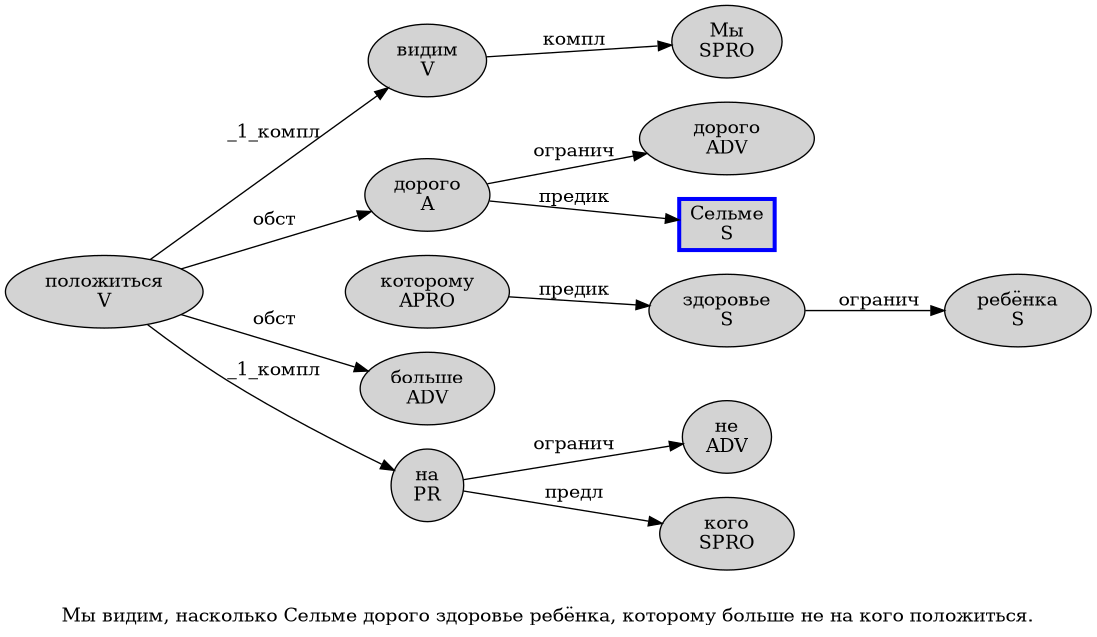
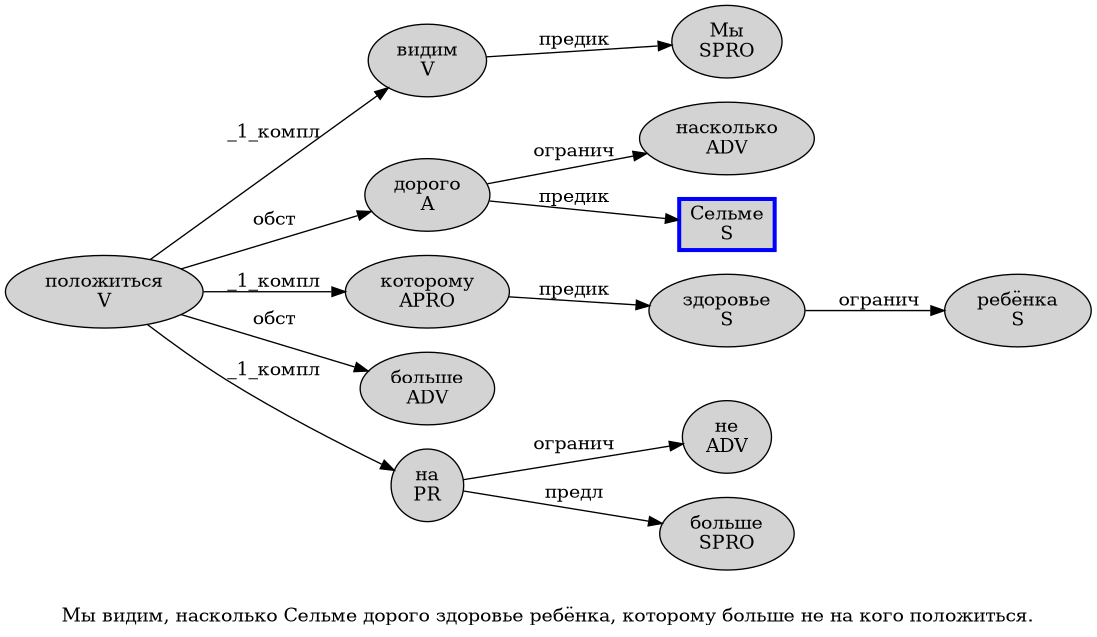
edge "видим V" -> "Мы SPRO": label "компл" -> "предик"
node "дорого ADV": label "дорого ADV" -> "насколько ADV"
edge "положиться V" -> "которому APRO": added, label "_1_компл"
node "кого SPRO": label "кого SPRO" -> "больше SPRO"
